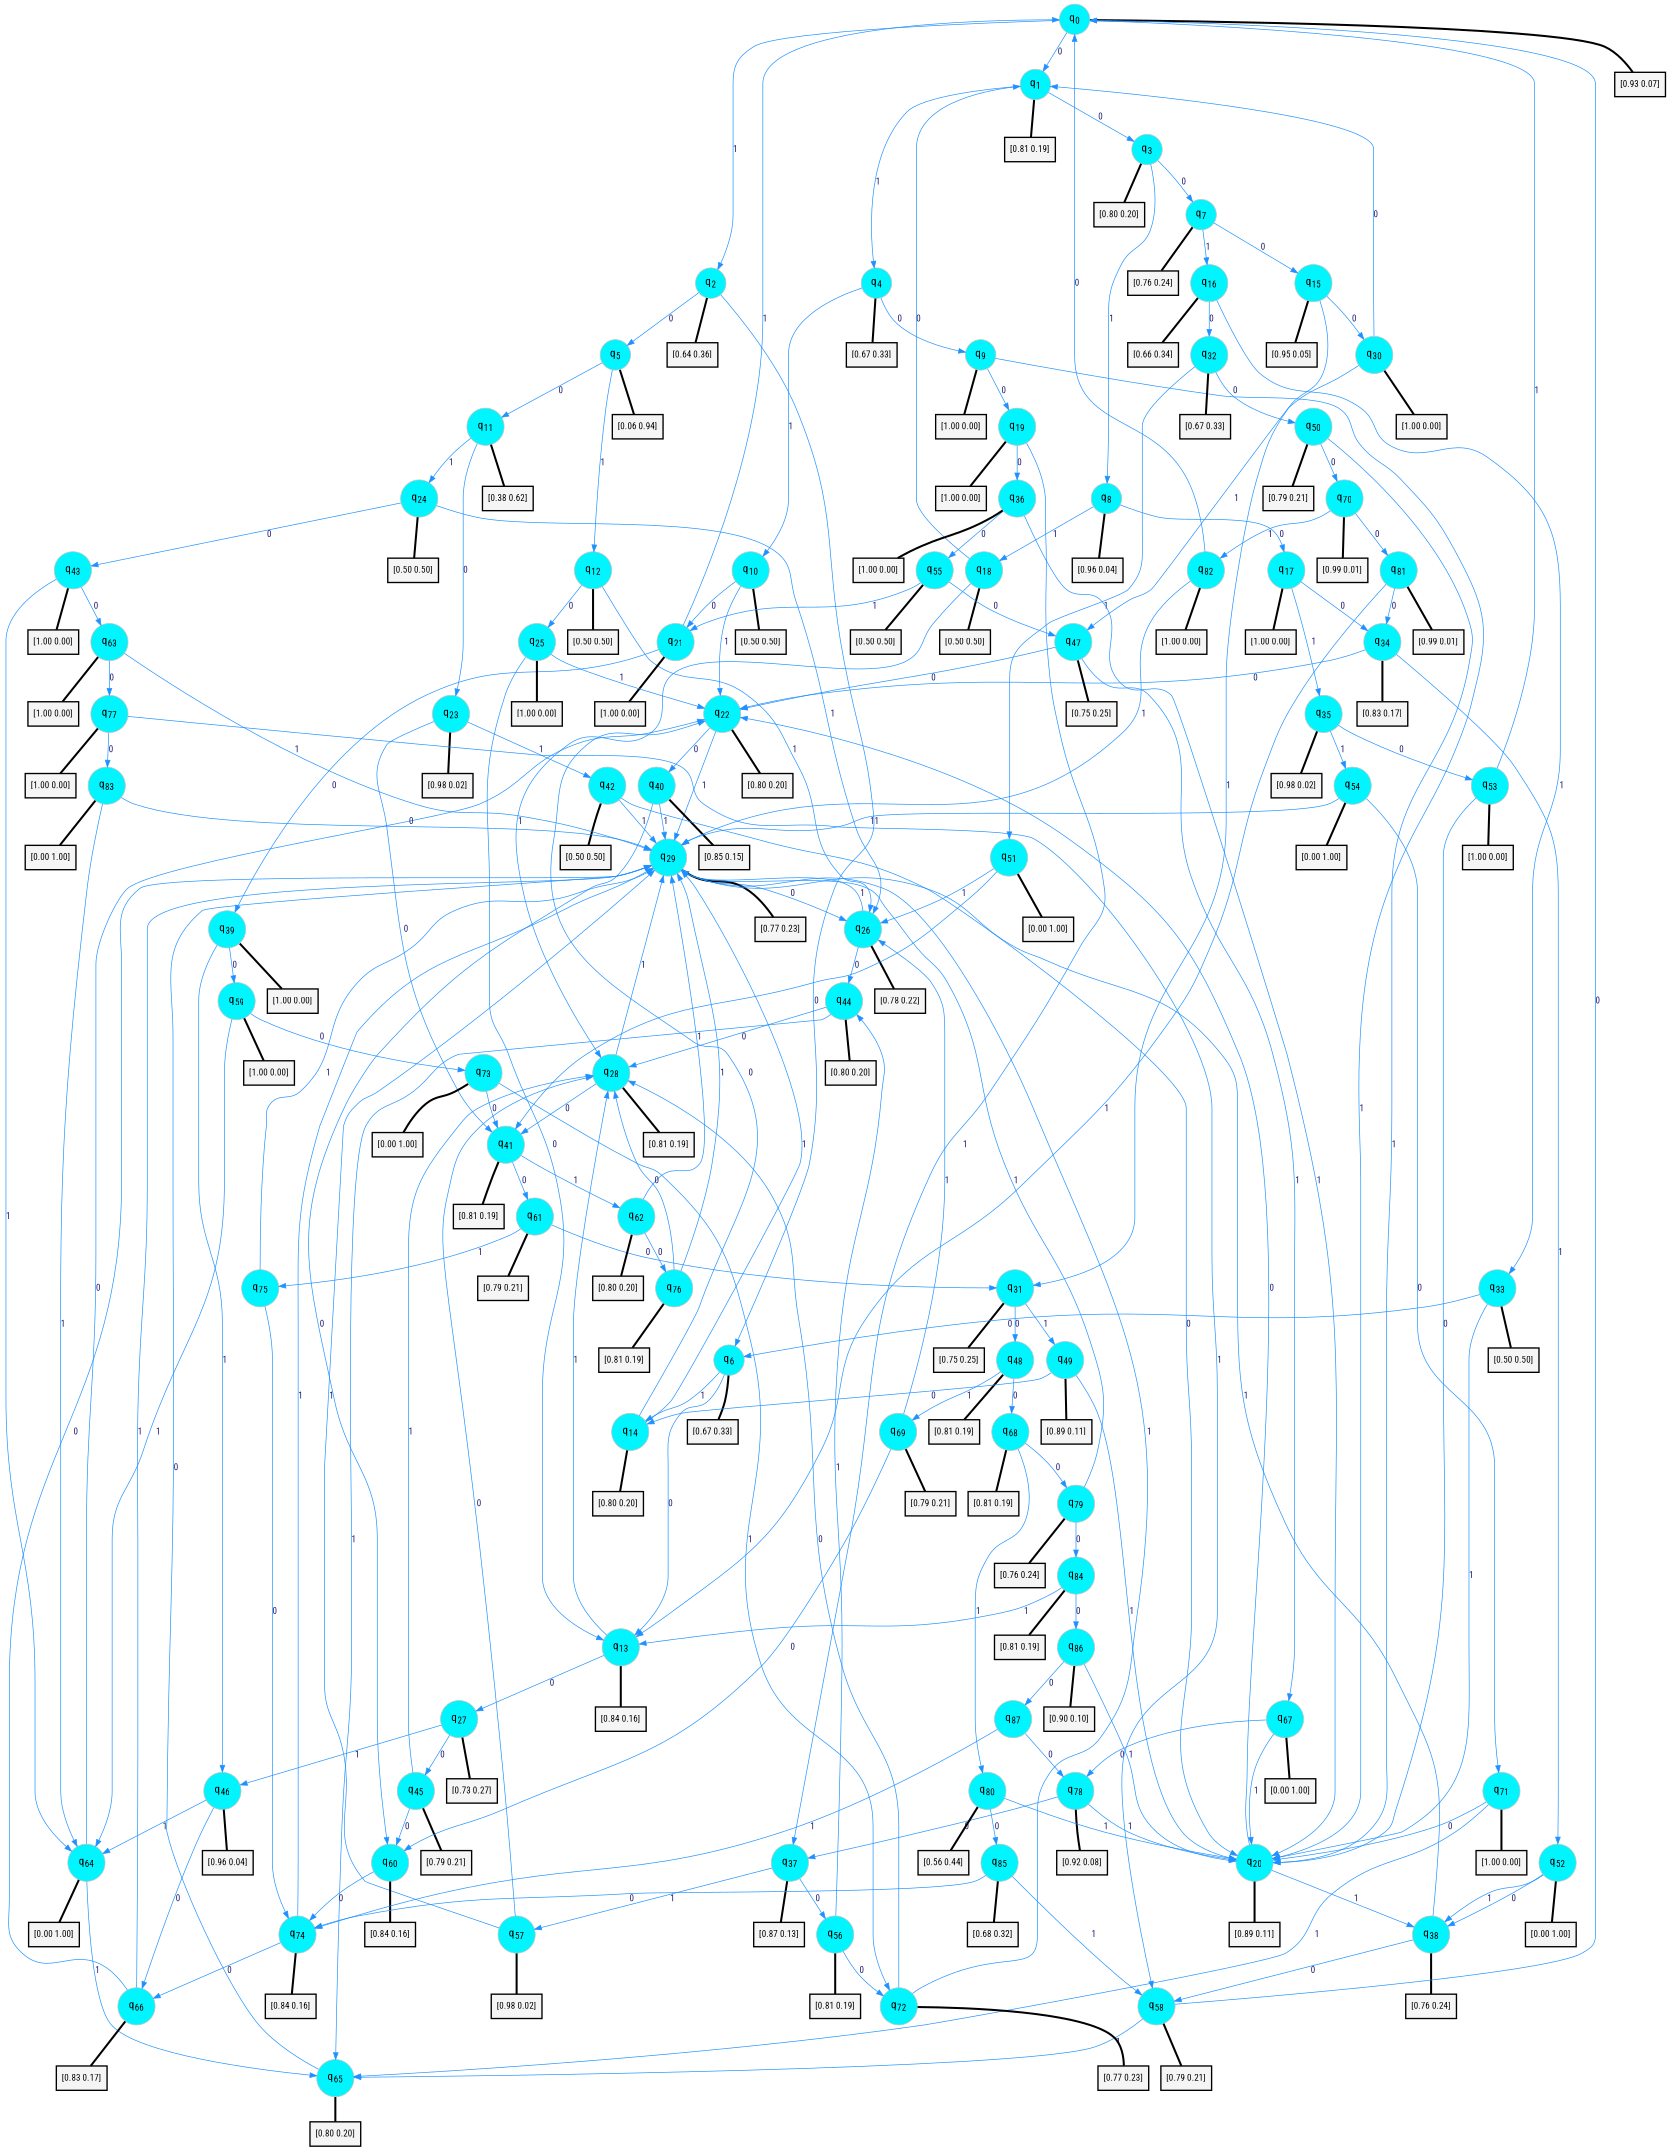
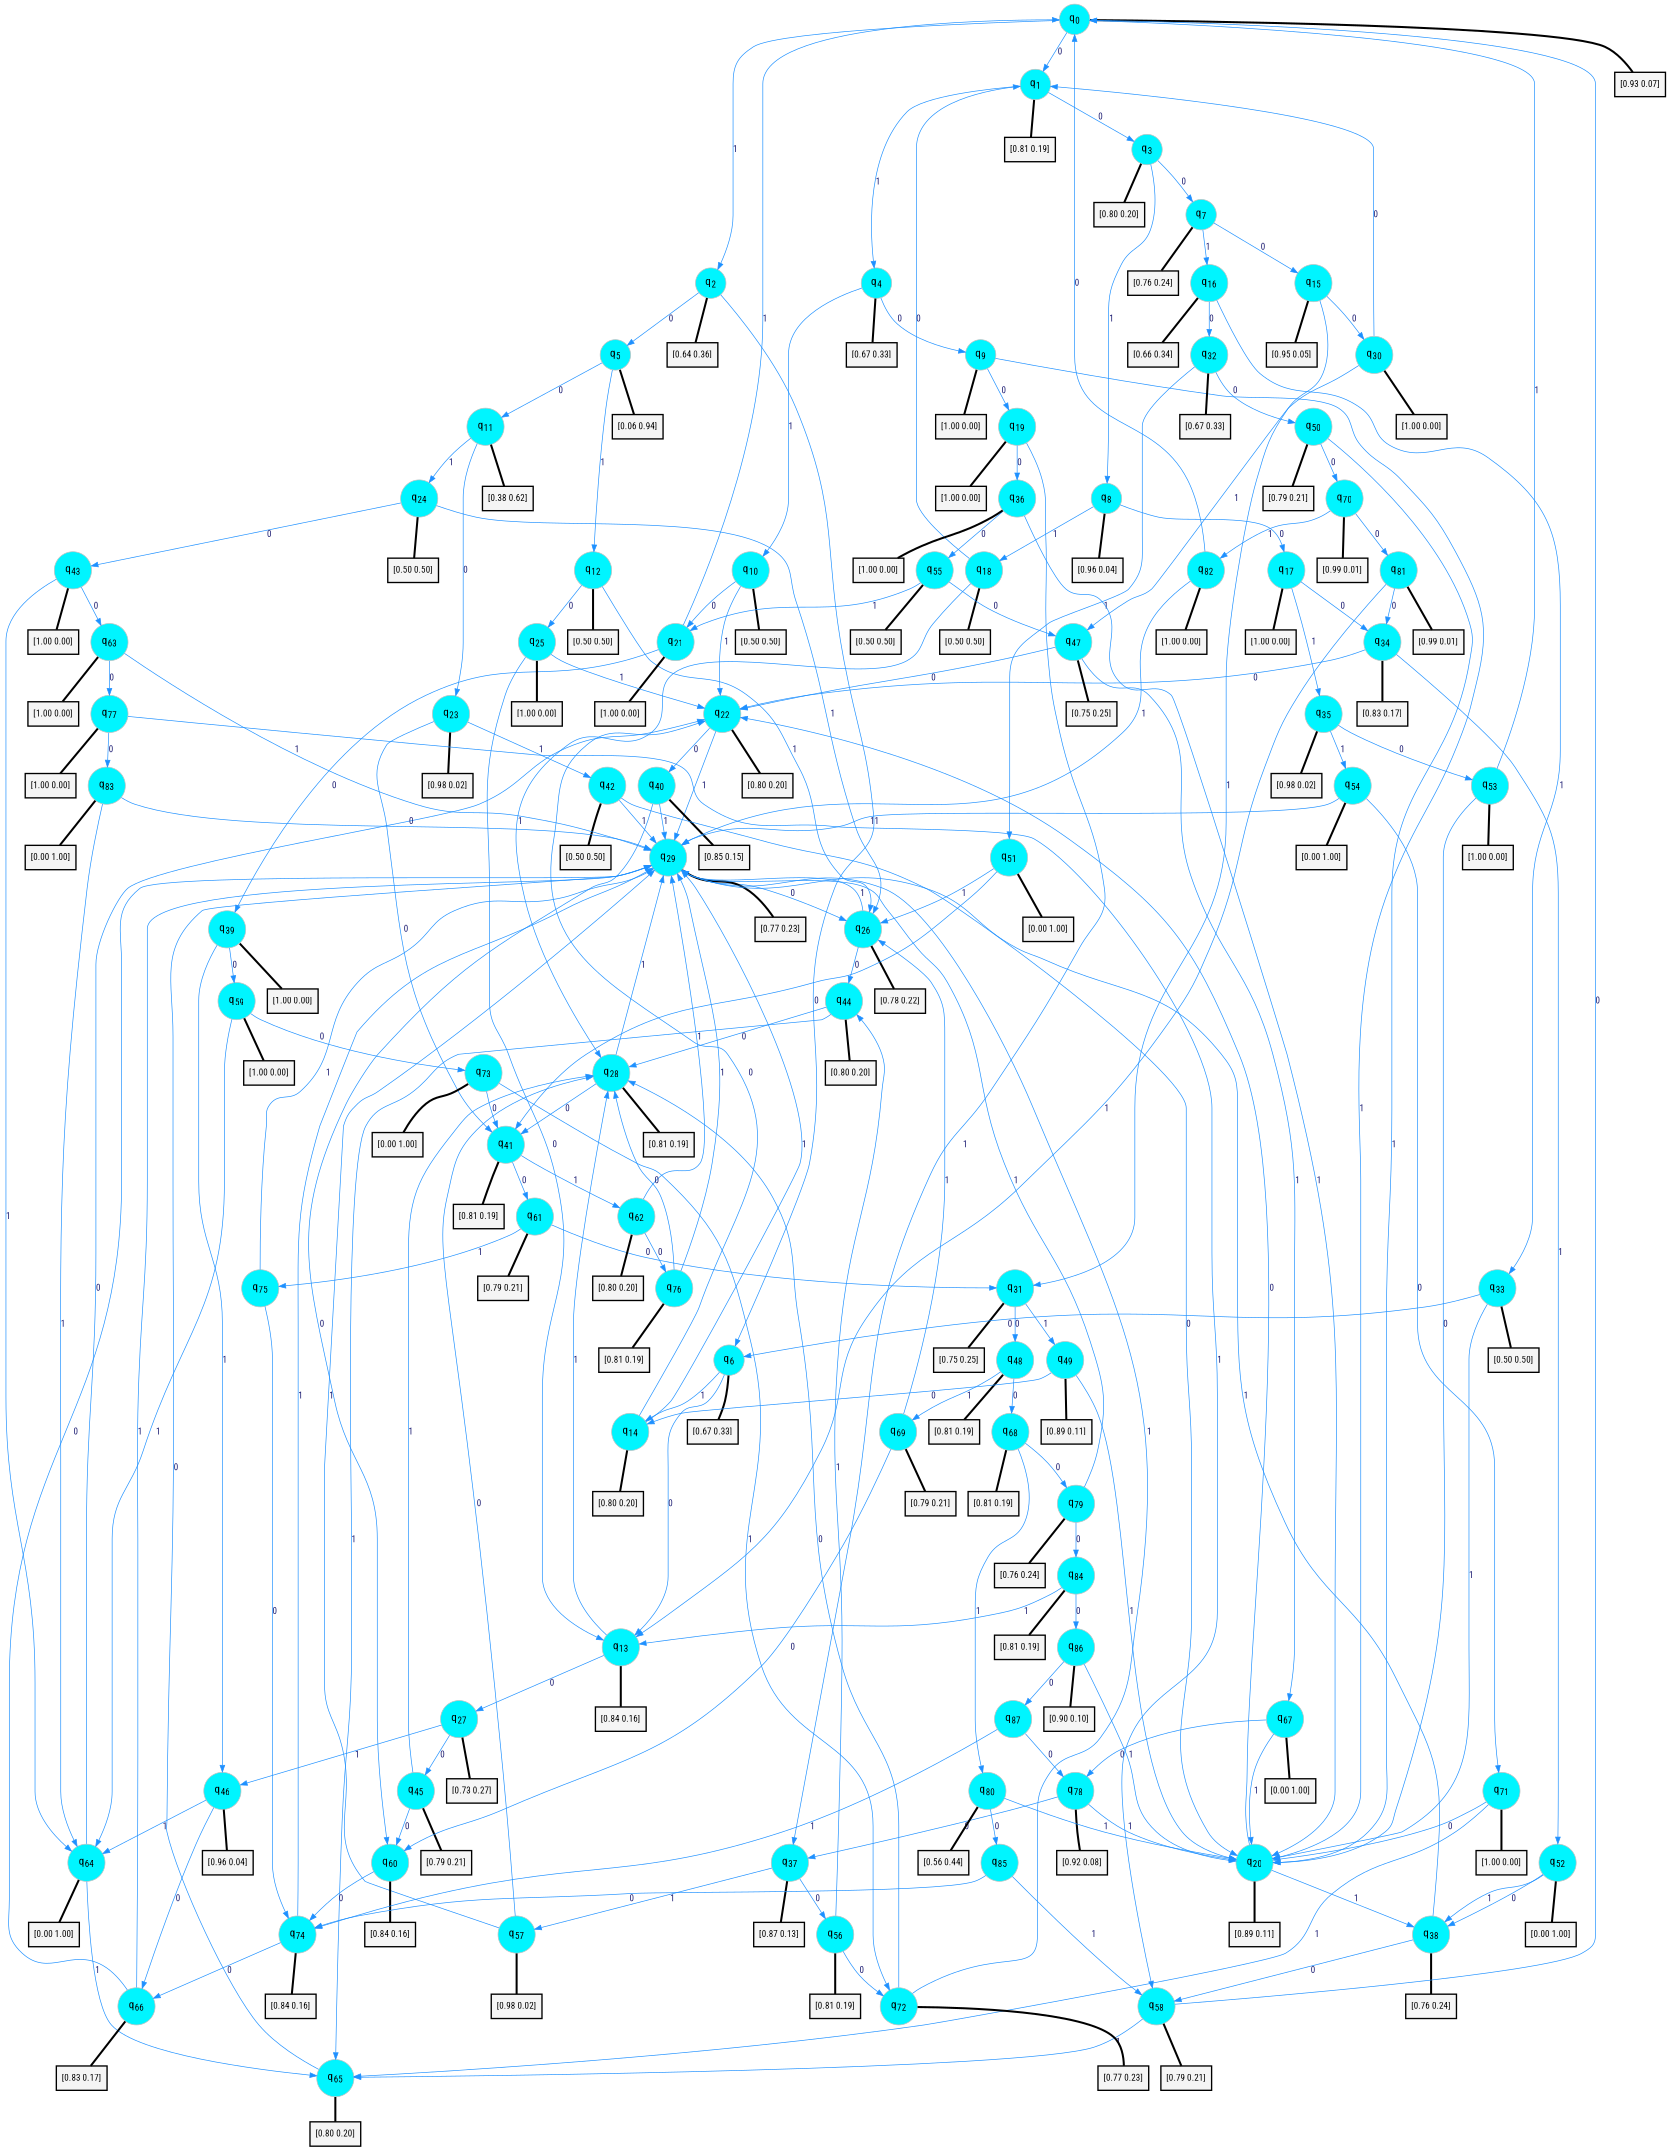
node "[0.68 0.32]": removed
